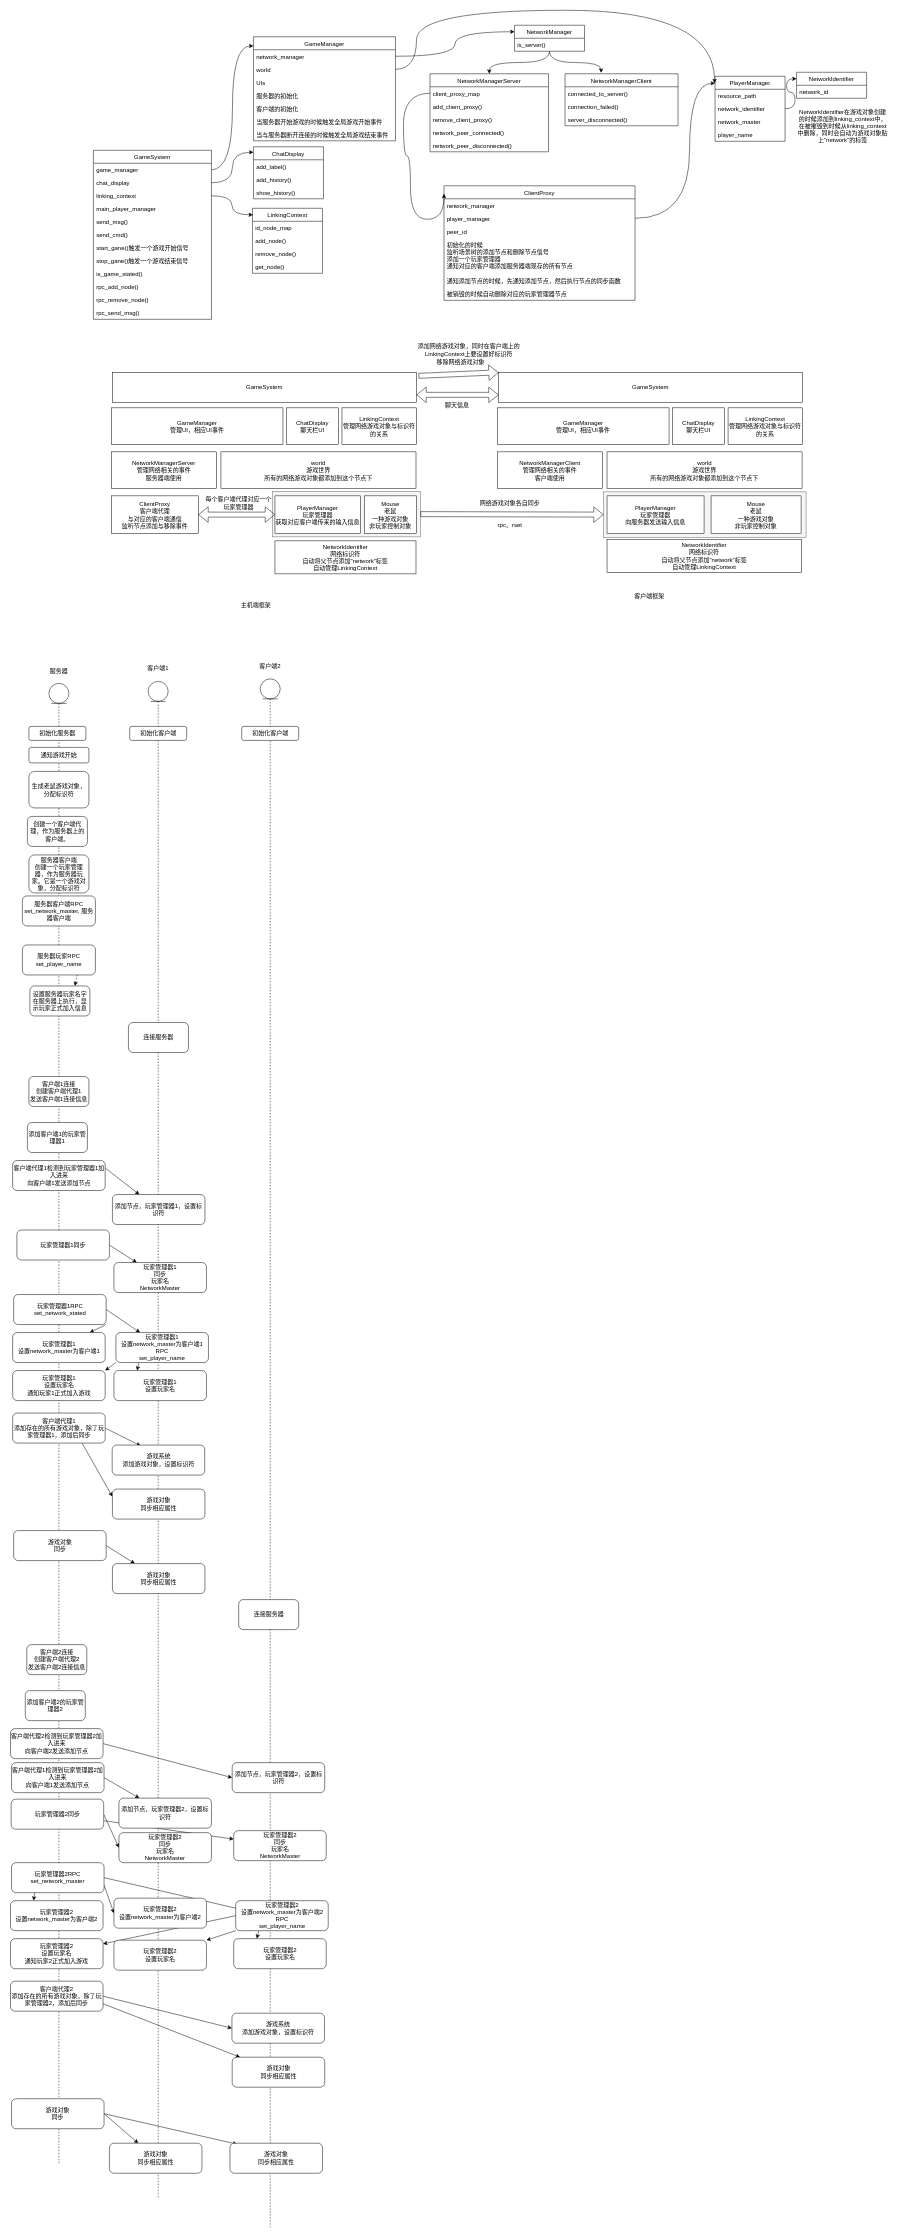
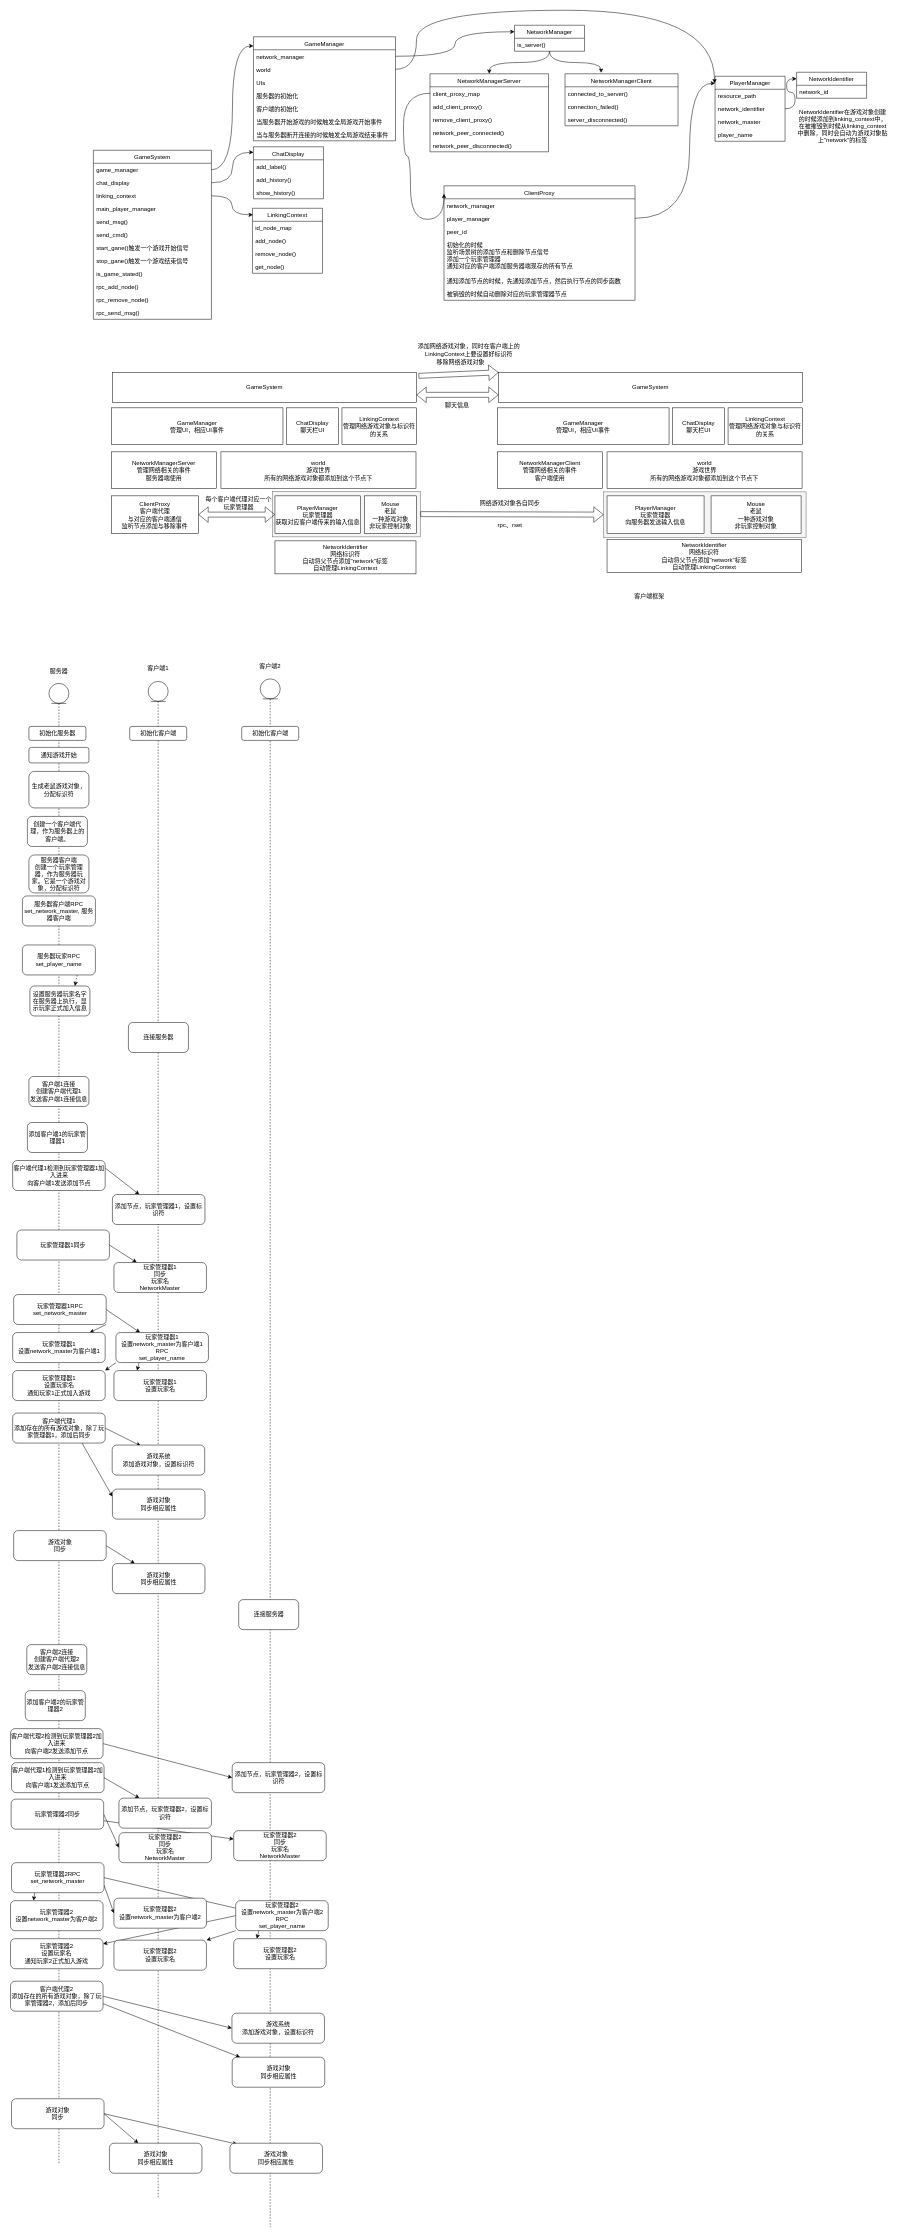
node "主机端框架": removed
node "玩家管理器1RPC set_network_stated": label "玩家管理器1RPC set_network_stated" -> "玩家管理器1RPC set_network_master"
